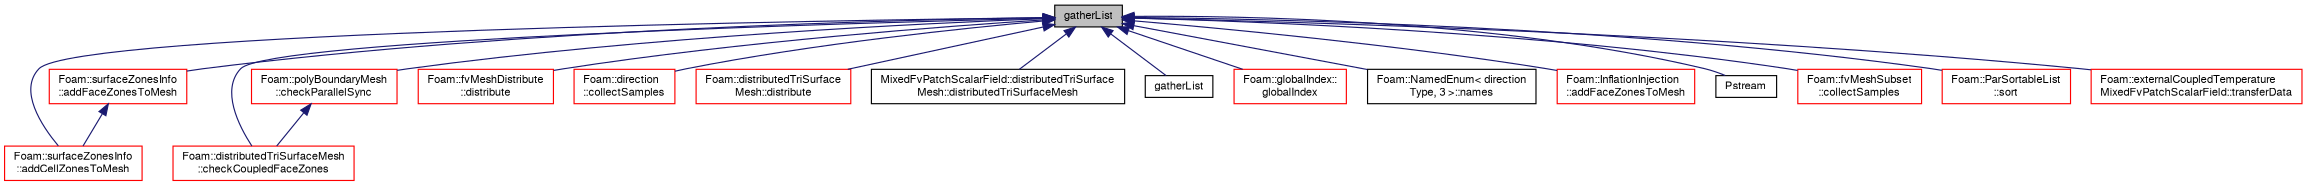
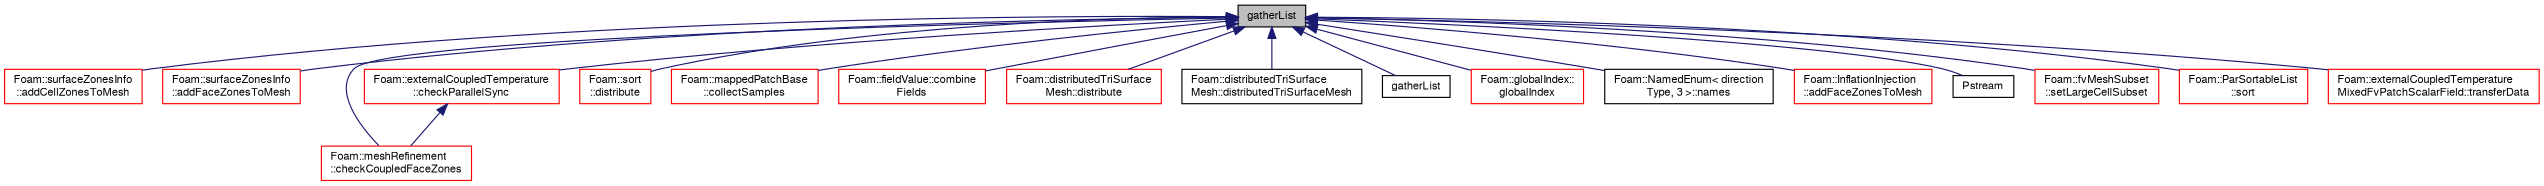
node "Foam::polyBoundaryMesh ::checkParallelSync": label "Foam::polyBoundaryMesh ::checkParallelSync" -> "Foam::externalCoupledTemperature ::checkParallelSync"
node "Foam::fvMeshDistribute ::distribute": label "Foam::fvMeshDistribute ::distribute" -> "Foam::sort ::distribute"
node "Foam::direction ::collectSamples": label "Foam::direction ::collectSamples" -> "Foam::mappedPatchBase ::collectSamples"
node "Foam::fieldValue::combine Fields": added
node "MixedFvPatchScalarField::distributedTriSurface Mesh::distributedTriSurfaceMesh": label "MixedFvPatchScalarField::distributedTriSurface Mesh::distributedTriSurfaceMesh" -> "Foam::distributedTriSurface Mesh::distributedTriSurfaceMesh"
node "Foam::fvMeshSubset ::collectSamples": label "Foam::fvMeshSubset ::collectSamples" -> "Foam::fvMeshSubset ::setLargeCellSubset"
edge "Foam::surfaceZonesInfo ::addCellZonesToMesh" -> "Foam::surfaceZonesInfo ::addFaceZonesToMesh": removed
node "Foam::distributedTriSurfaceMesh ::checkCoupledFaceZones": label "Foam::distributedTriSurfaceMesh ::checkCoupledFaceZones" -> "Foam::meshRefinement ::checkCoupledFaceZones"
